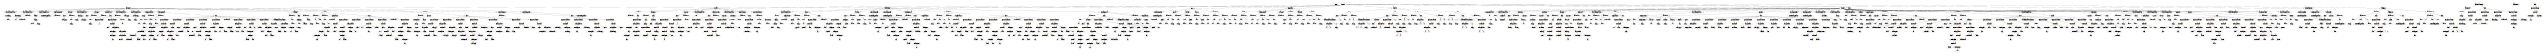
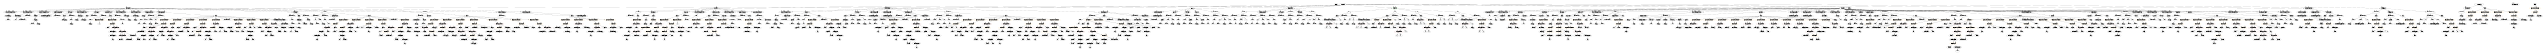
node "claimReward_TOD36": label "claimReward_TOD36" -> "from_TOD36"
